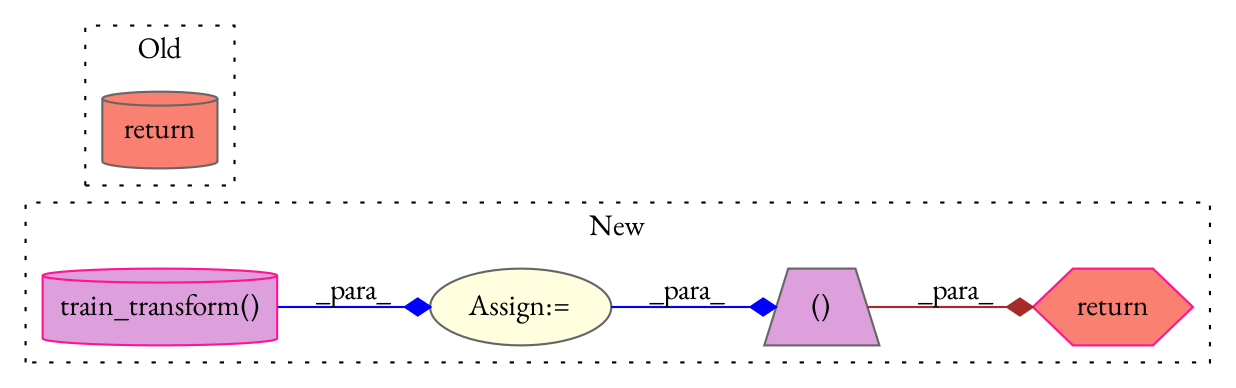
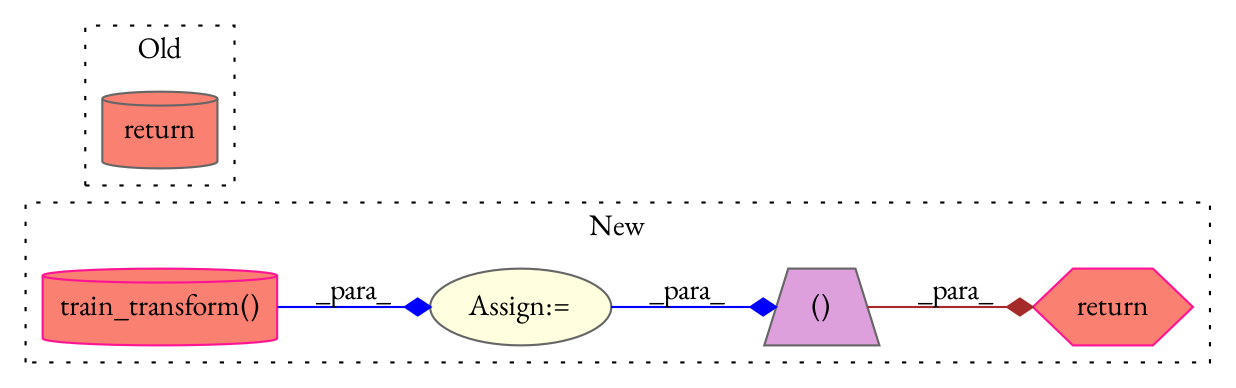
node "train_transform()": fillcolor plum -> salmon
